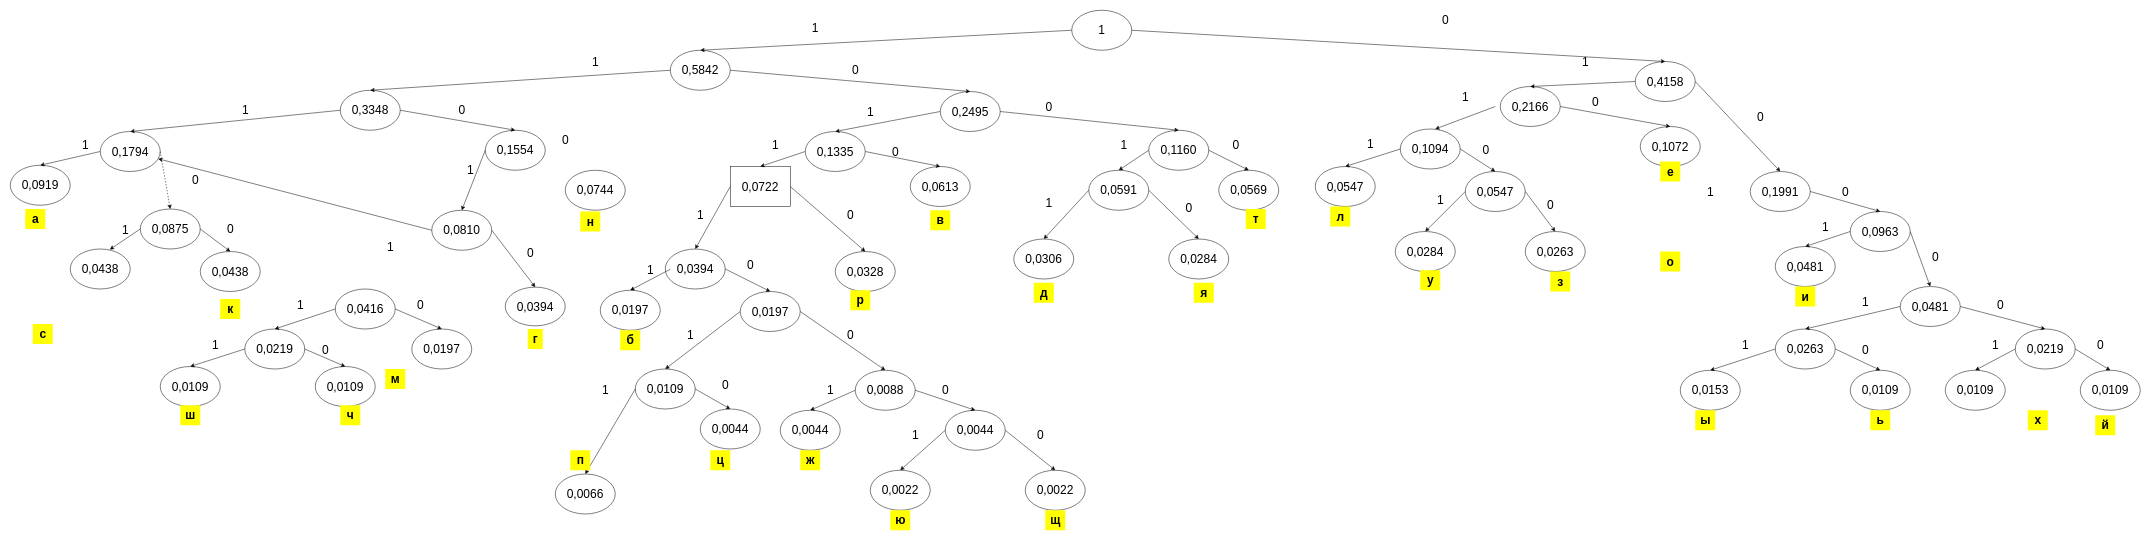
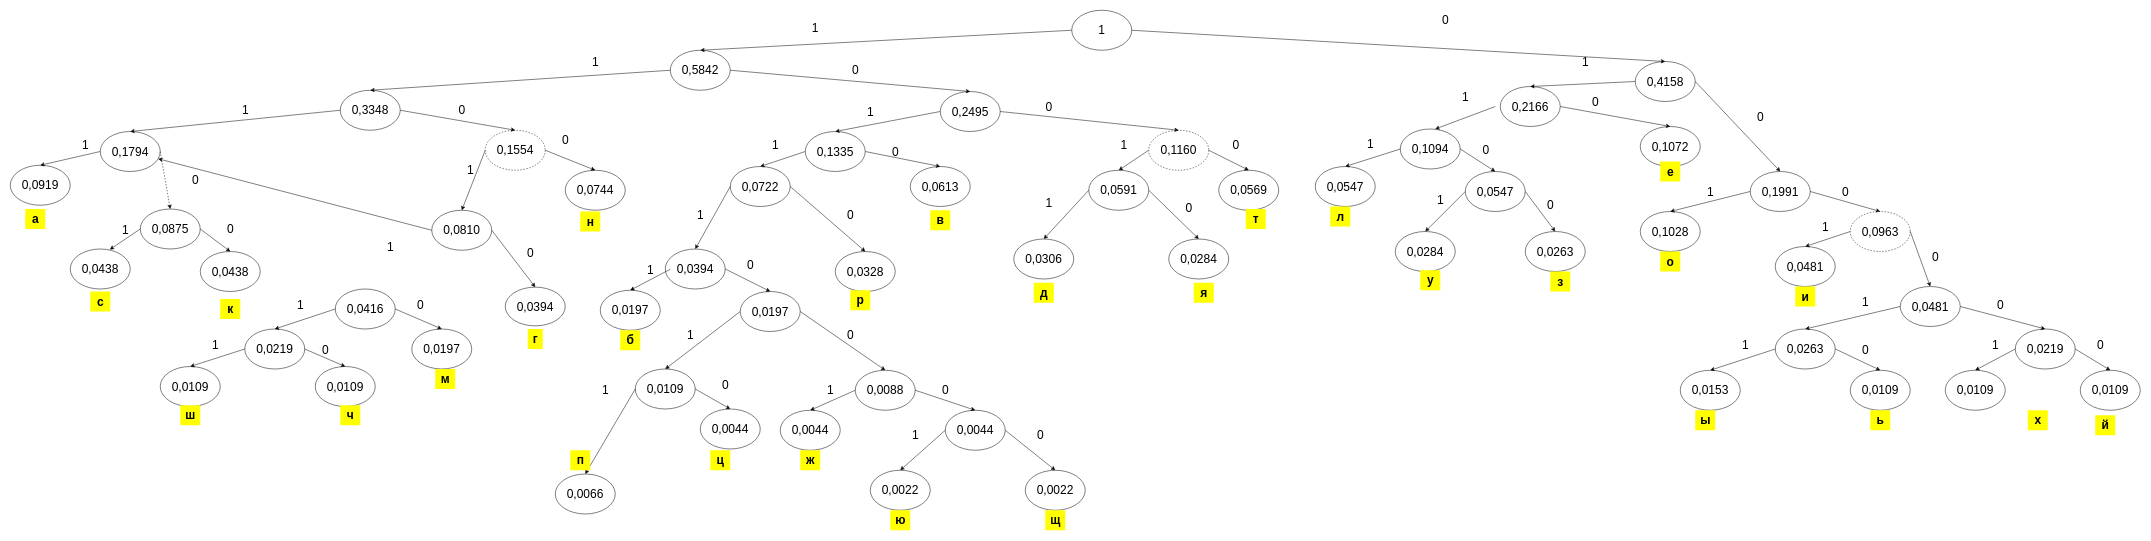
node "0,1554": style solid -> dashed
node "0,1160": style solid -> dashed
edge "0,1554" -> "0,0744": added
node "0,0722": shape rectangle -> ellipse
edge "0,1991" -> "0,1028": added
node "0,1028": added
node "0,0963": style solid -> dashed
node "с": moved (43, 334) -> (100, 302)
node "м": moved (395, 379) -> (445, 379)
